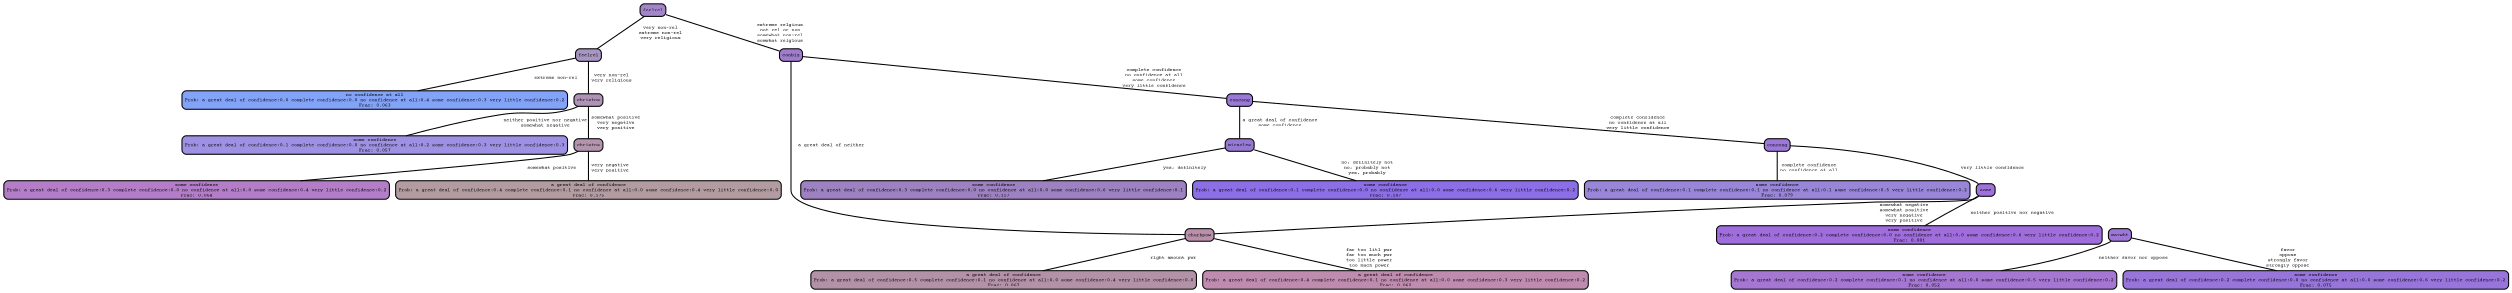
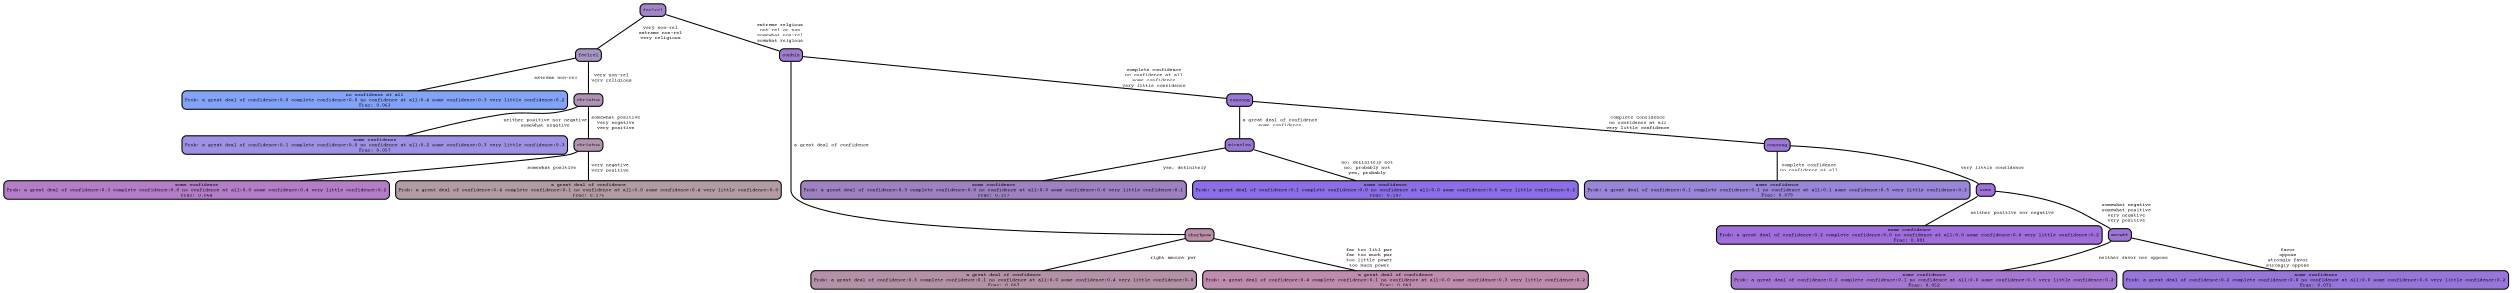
edge "conbiz" -- "churhpow": label " a great deal of neither" -> " a great deal of confidence"
edge "some" -- "churhpow": now "some" -- "marwht"
